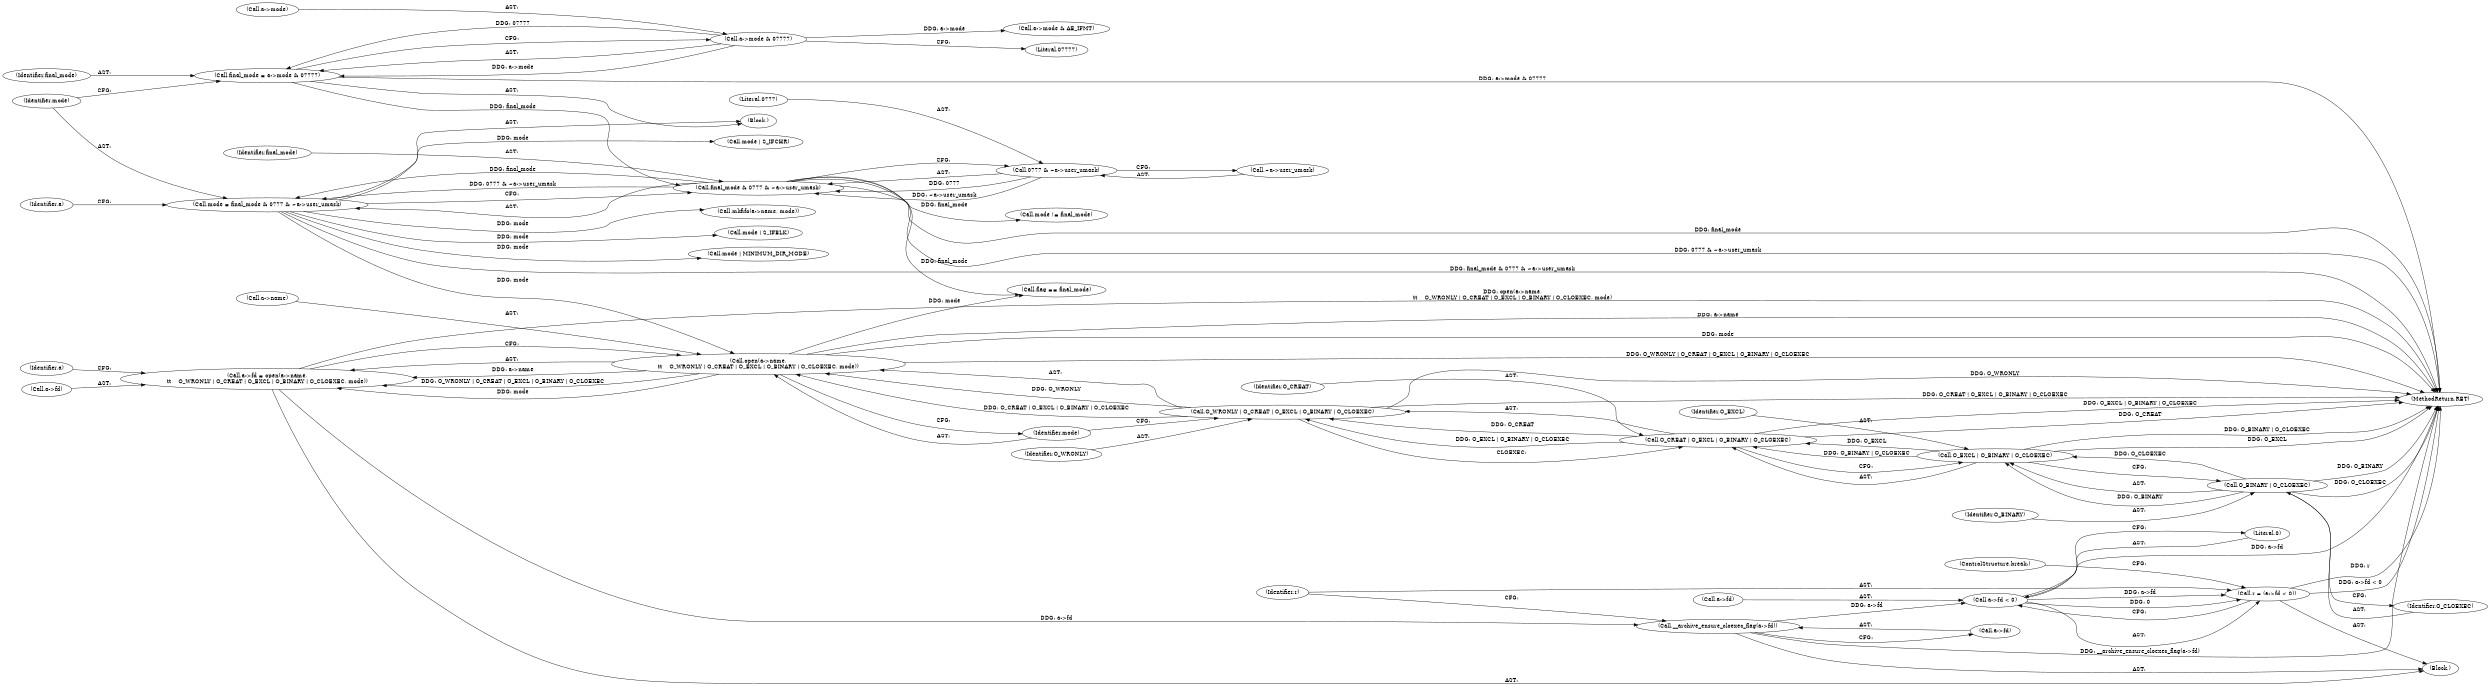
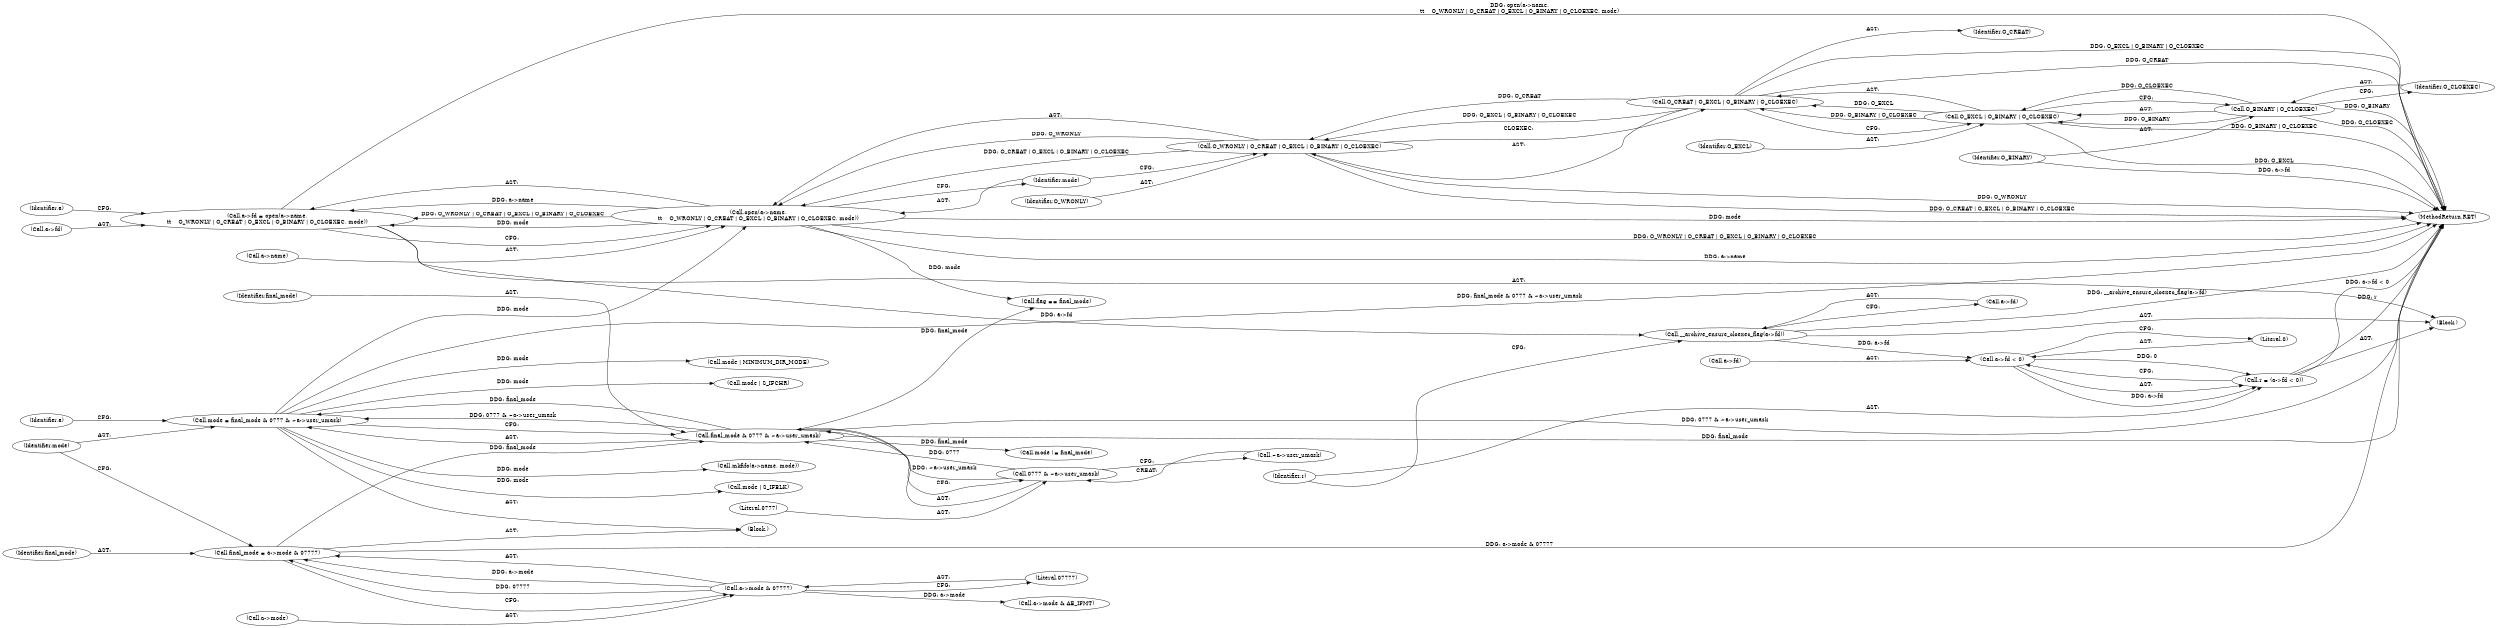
edge "(Call,~a->user_umask)" -> "(Call,0777 & ~a->user_umask)": label "AST: " -> "CREAT: "
edge "(Identifier,O_CREAT)" -> "(Call,O_CREAT | O_EXCL | O_BINARY | O_CLOEXEC)": reversed
edge "(Call,a->fd < 0)" -> "(MethodReturn,RET)": now "(Identifier,O_BINARY)" -> "(MethodReturn,RET)"
node "(ControlStructure,break;)": removed
edge "(Literal,07777)" -> "(Call,a->mode & 07777)": added, label "AST:"
